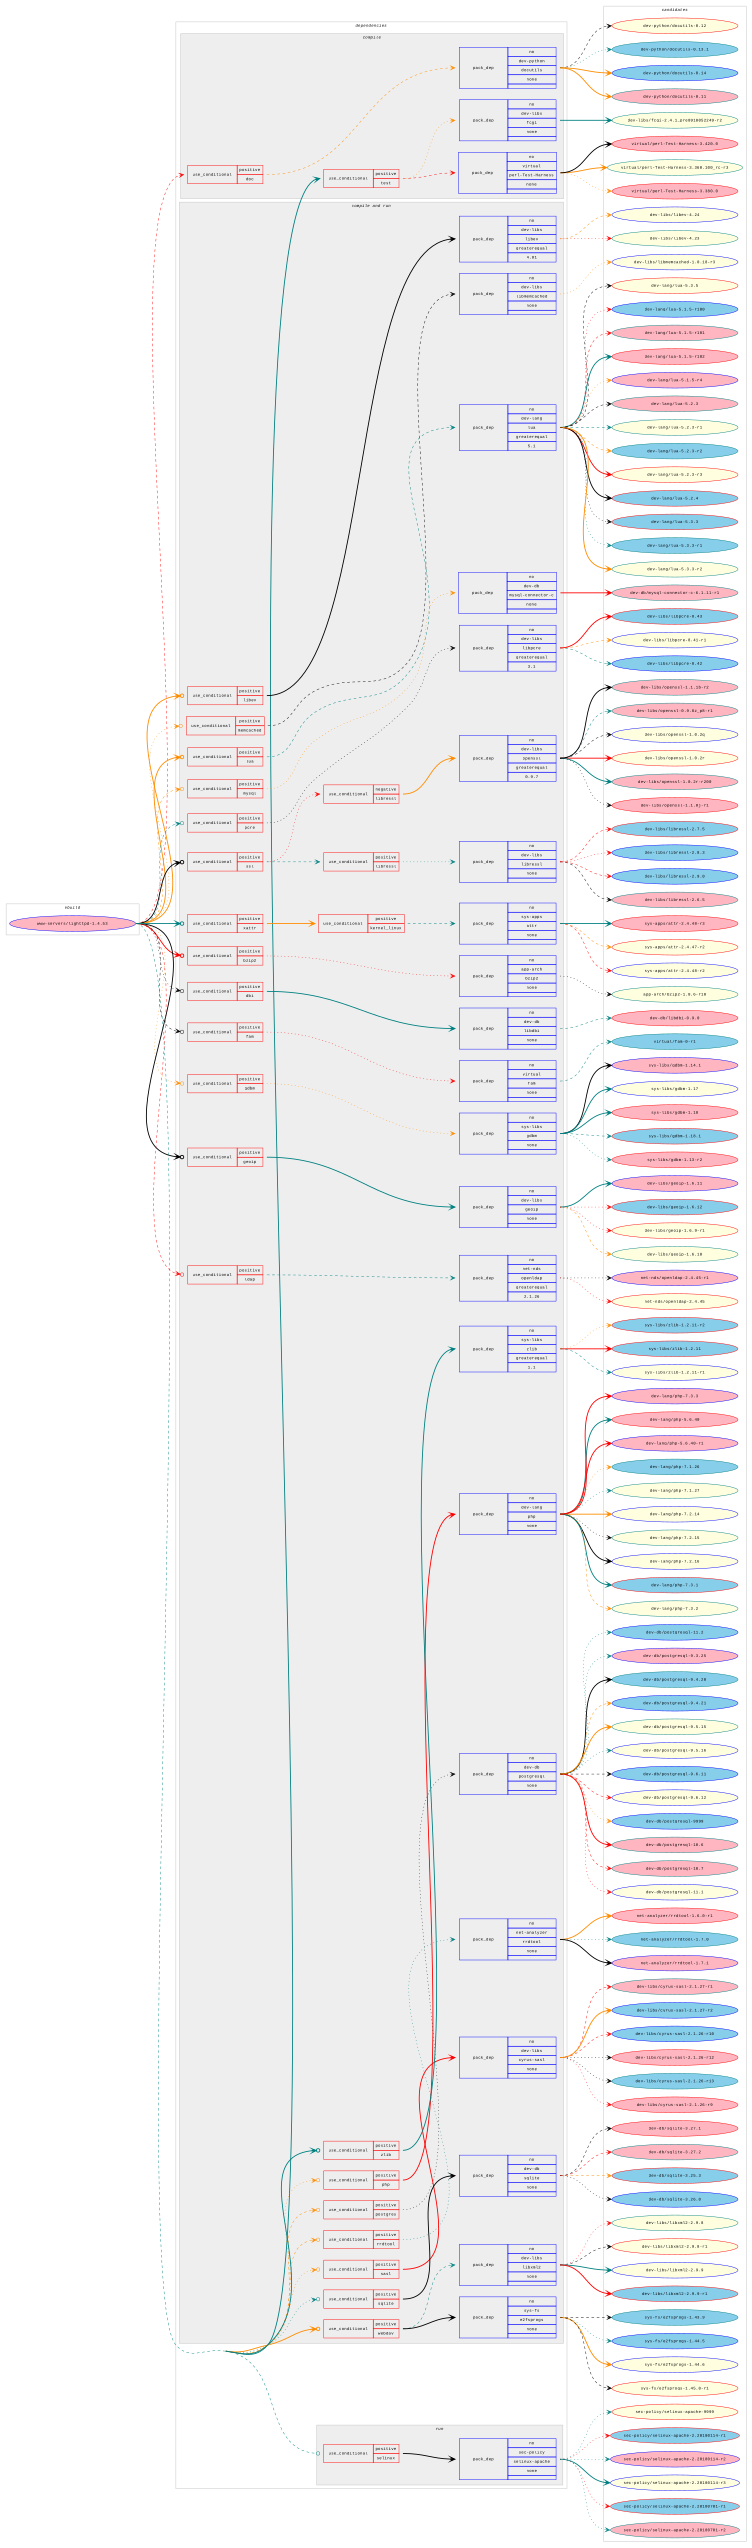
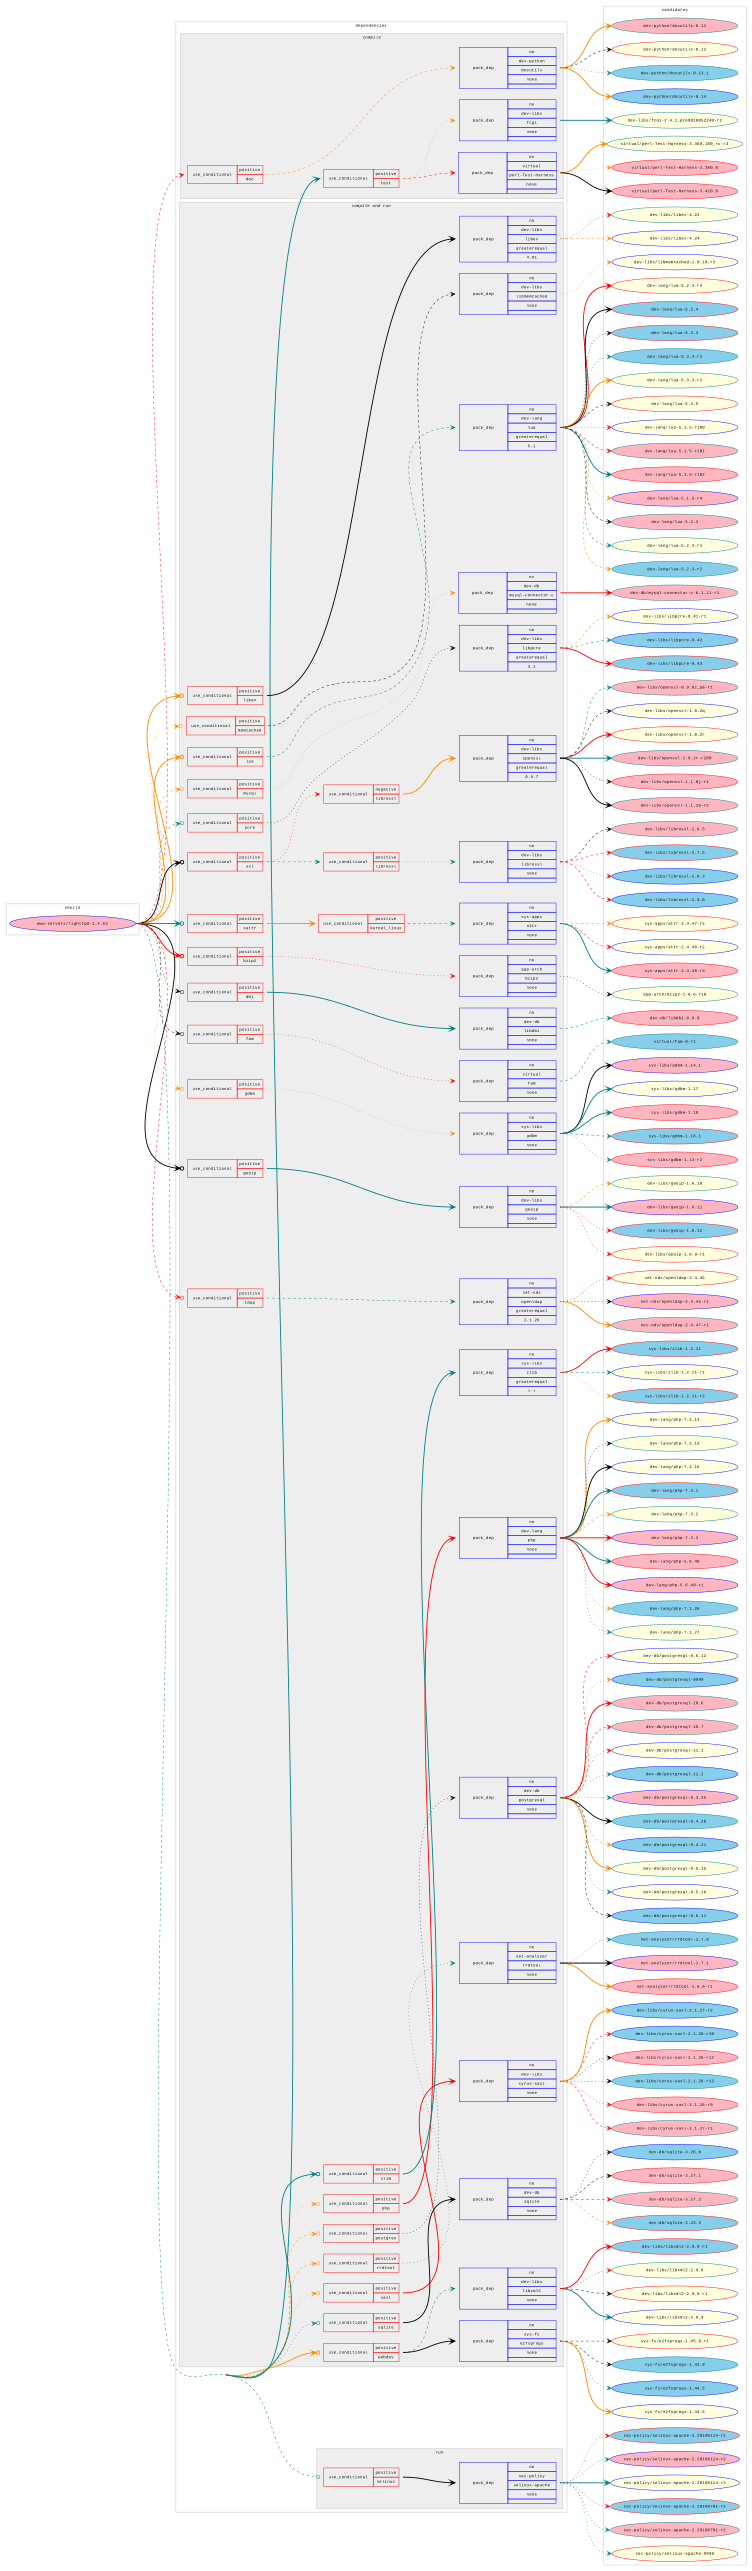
node "dev-lang/lua-5.1.5-r100": fillcolor skyblue -> lightyellow
node "net-nds/openldap-2.4.47-r1": added
